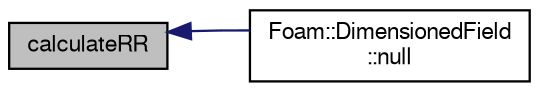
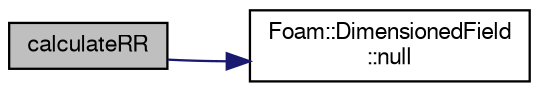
edge "Foam::DimensionedField ::null" -> "calculateRR": reversed
